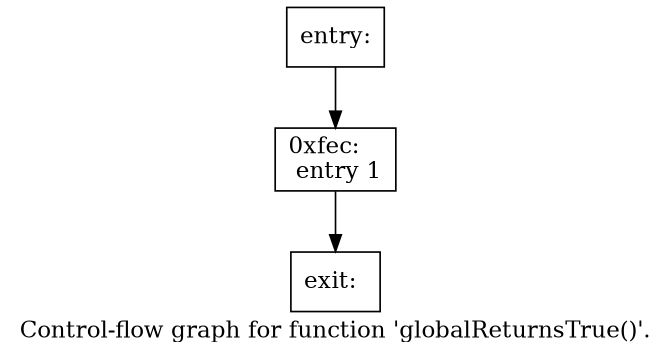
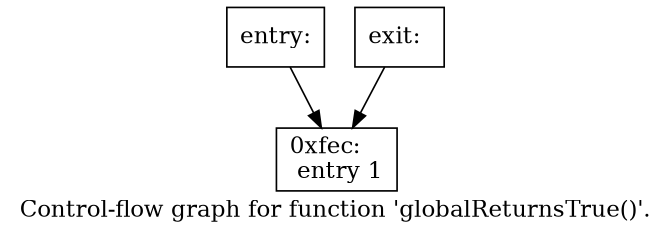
edge "0xfec:" -> "exit:": reversed
